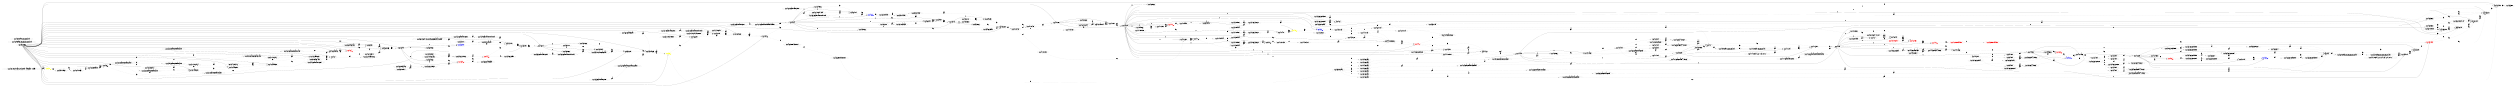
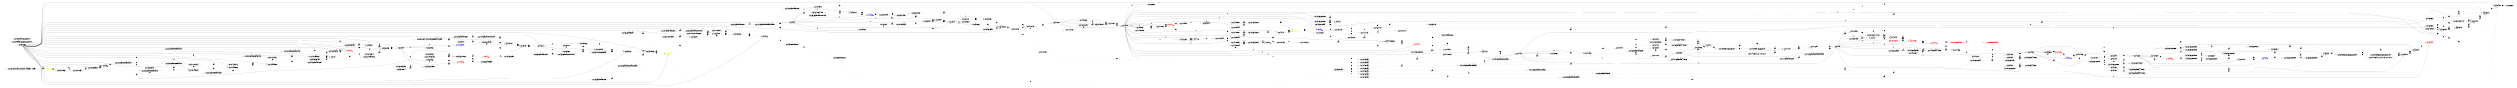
edge "(161874779)If" -> "(161874780)empty": label "T" -> "para"
